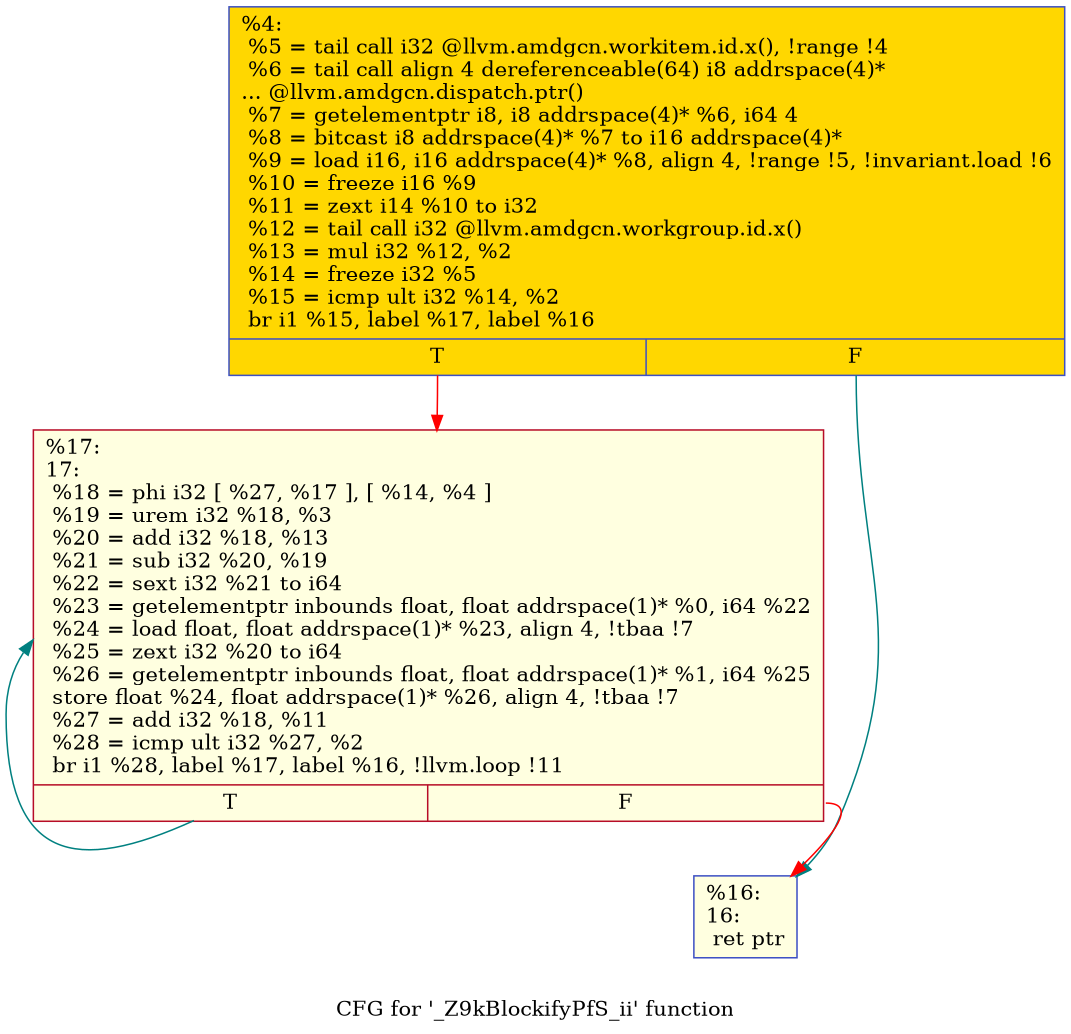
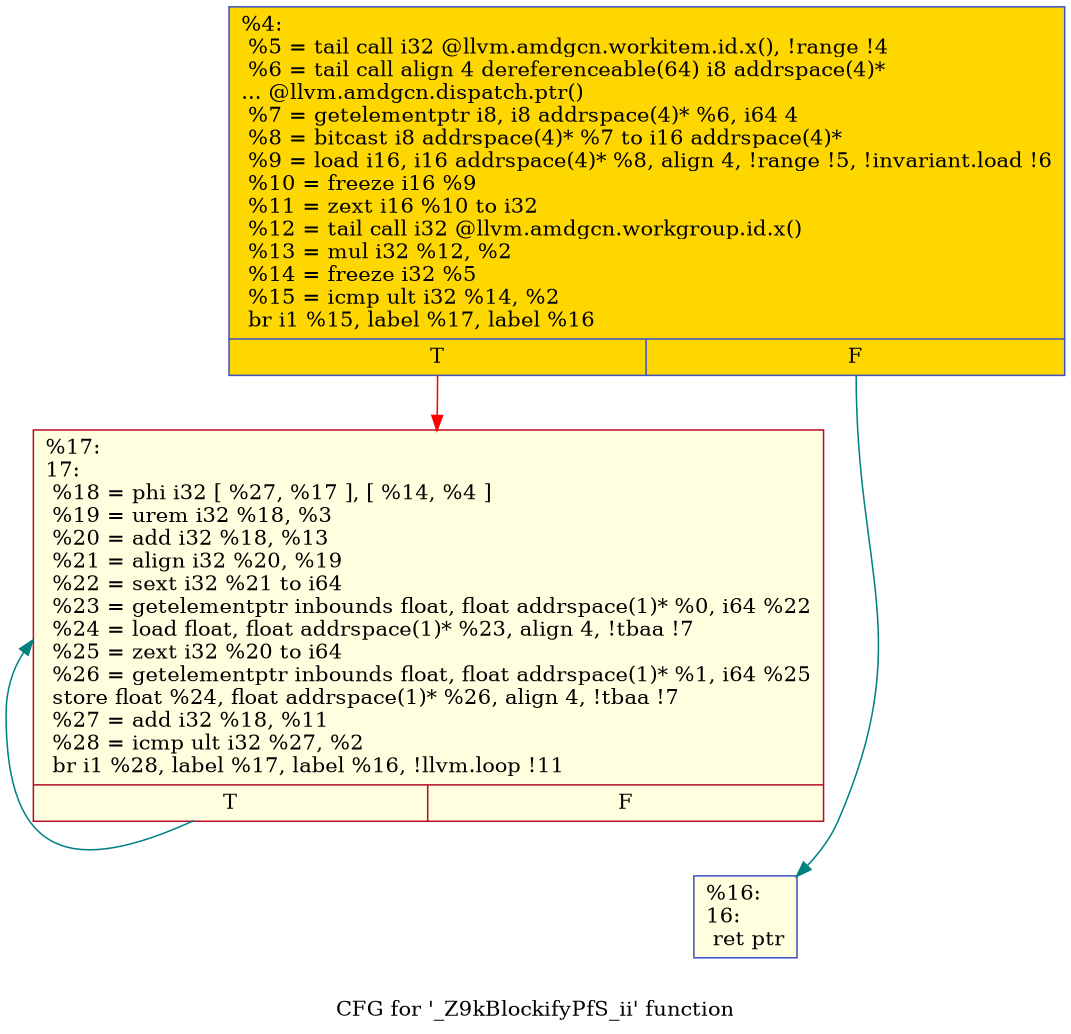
node "%4:": text "%11 = zext i14 %10 to i32" -> "%11 = zext i16 %10 to i32"
node "%17:": text "%21 = sub i32 %20, %19" -> "%21 = align i32 %20, %19"
edge "%17:" -> "%16:": removed
